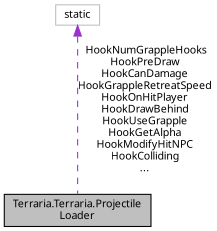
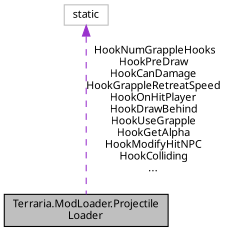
node "Terraria.Terraria.Projectile Loader": label "Terraria.Terraria.Projectile Loader" -> "Terraria.ModLoader.Projectile Loader"
